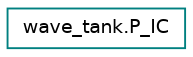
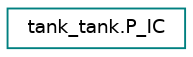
node "wave_tank.P_IC": label "wave_tank.P_IC" -> "tank_tank.P_IC"
